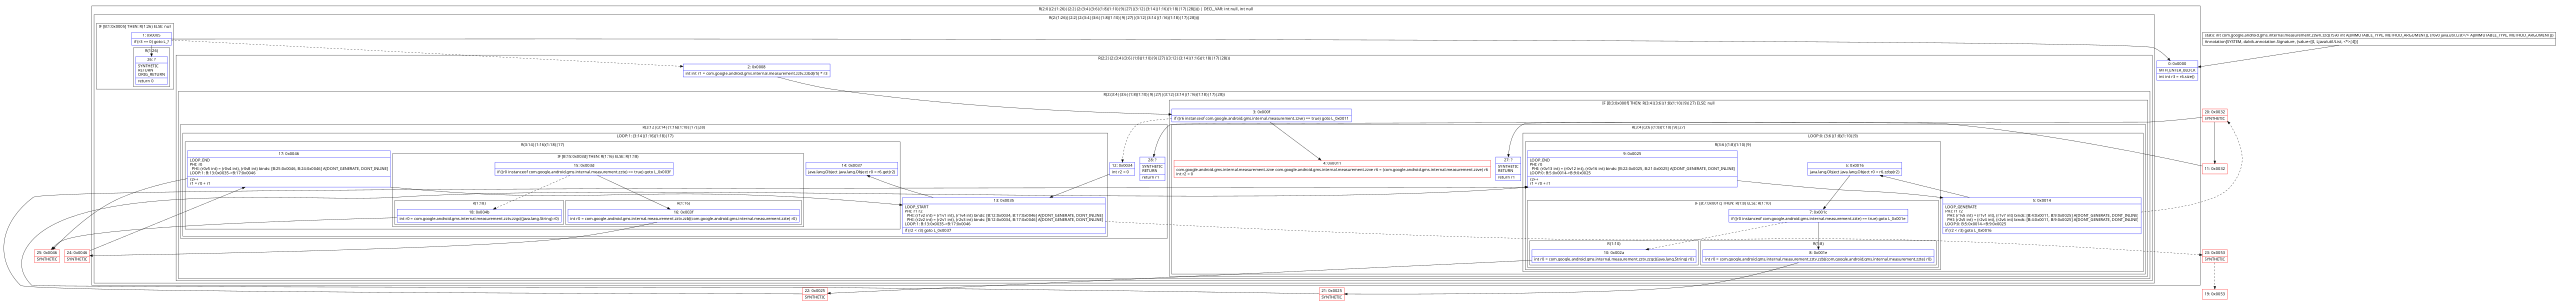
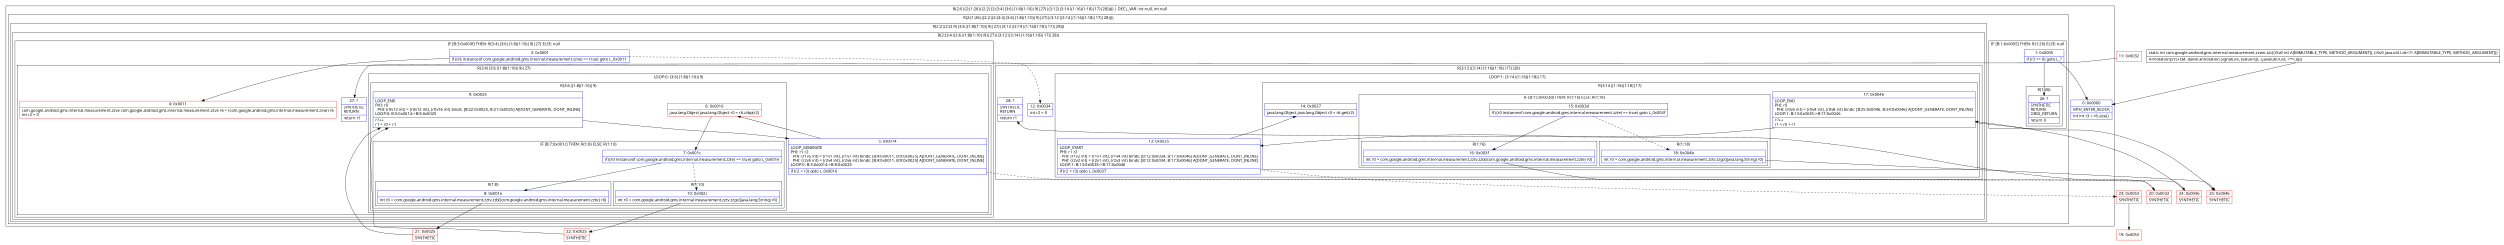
node "2: 0x0008": removed
edge "20: 0x0032" -> "11: 0x0032": removed
node "6: 0x0016": color blue -> red
edge "12: 0x0034" -> "13: 0x0035": removed
edge "23: 0x0053" -> "19: 0x0053": style dashed -> solid
